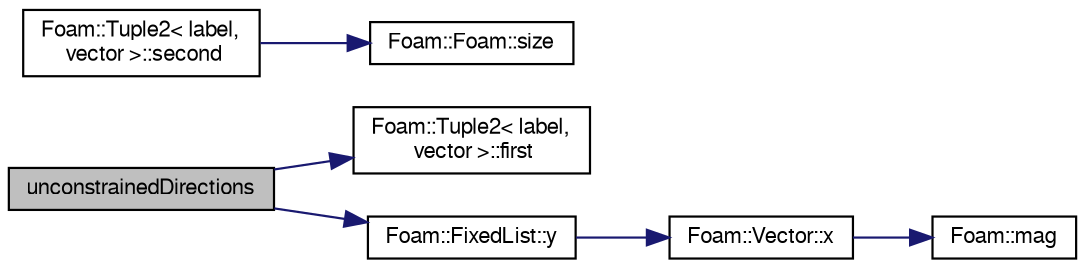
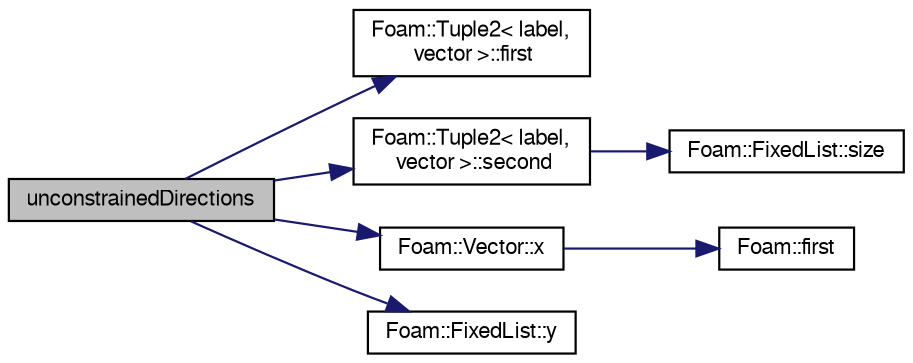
node "Foam::Foam::size": label "Foam::Foam::size" -> "Foam::FixedList::size"
edge "unconstrainedDirections" -> "Foam::Tuple2< label, vector >::second": added
edge "Foam::FixedList::y" -> "Foam::Vector::x": now "unconstrainedDirections" -> "Foam::Vector::x"
node "Foam::mag": label "Foam::mag" -> "Foam::first"
